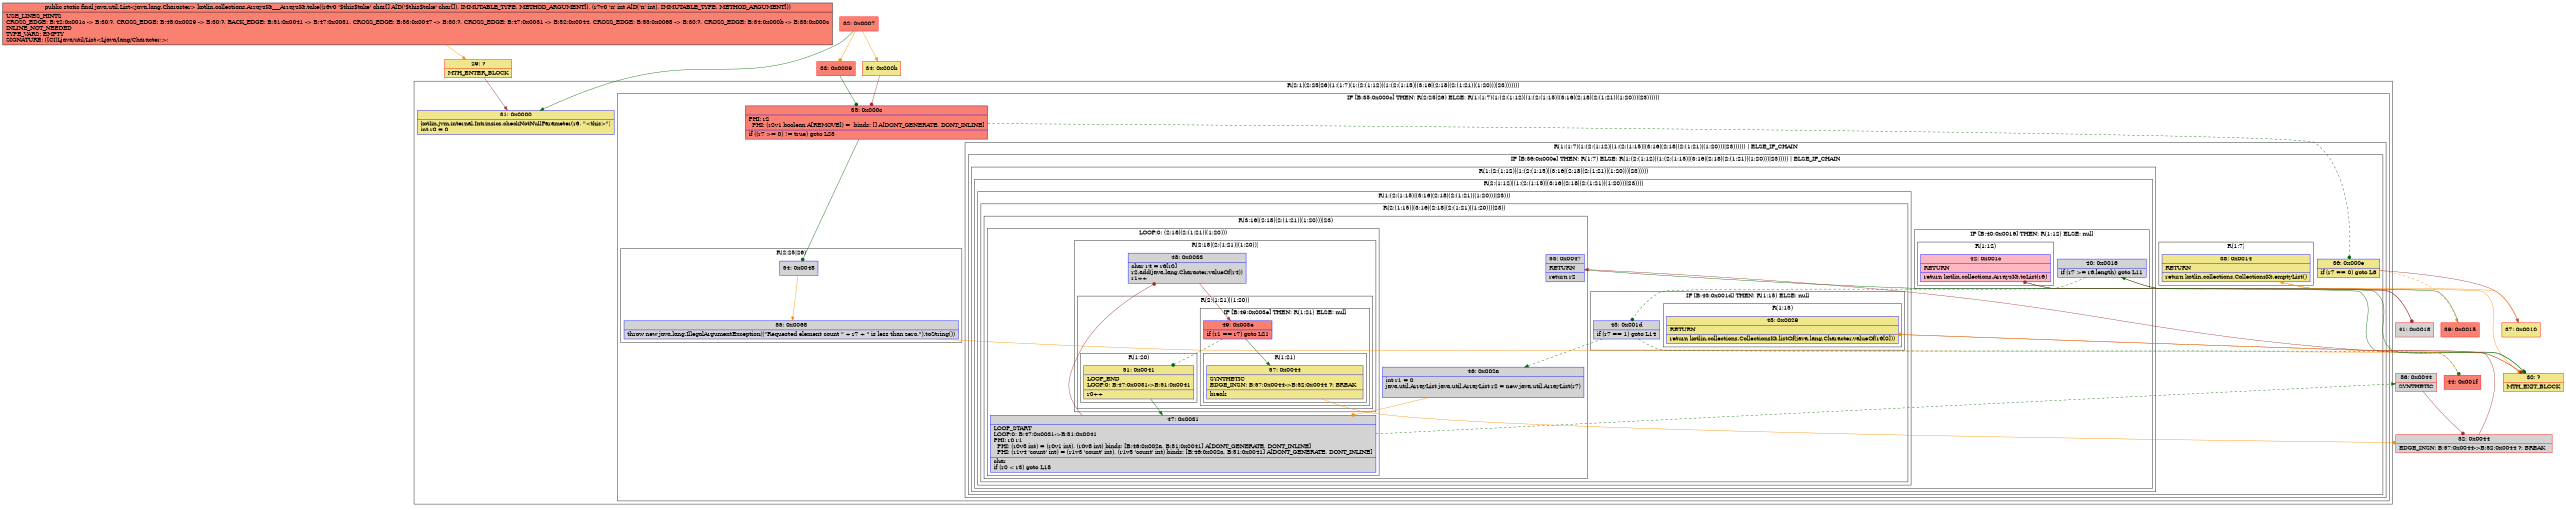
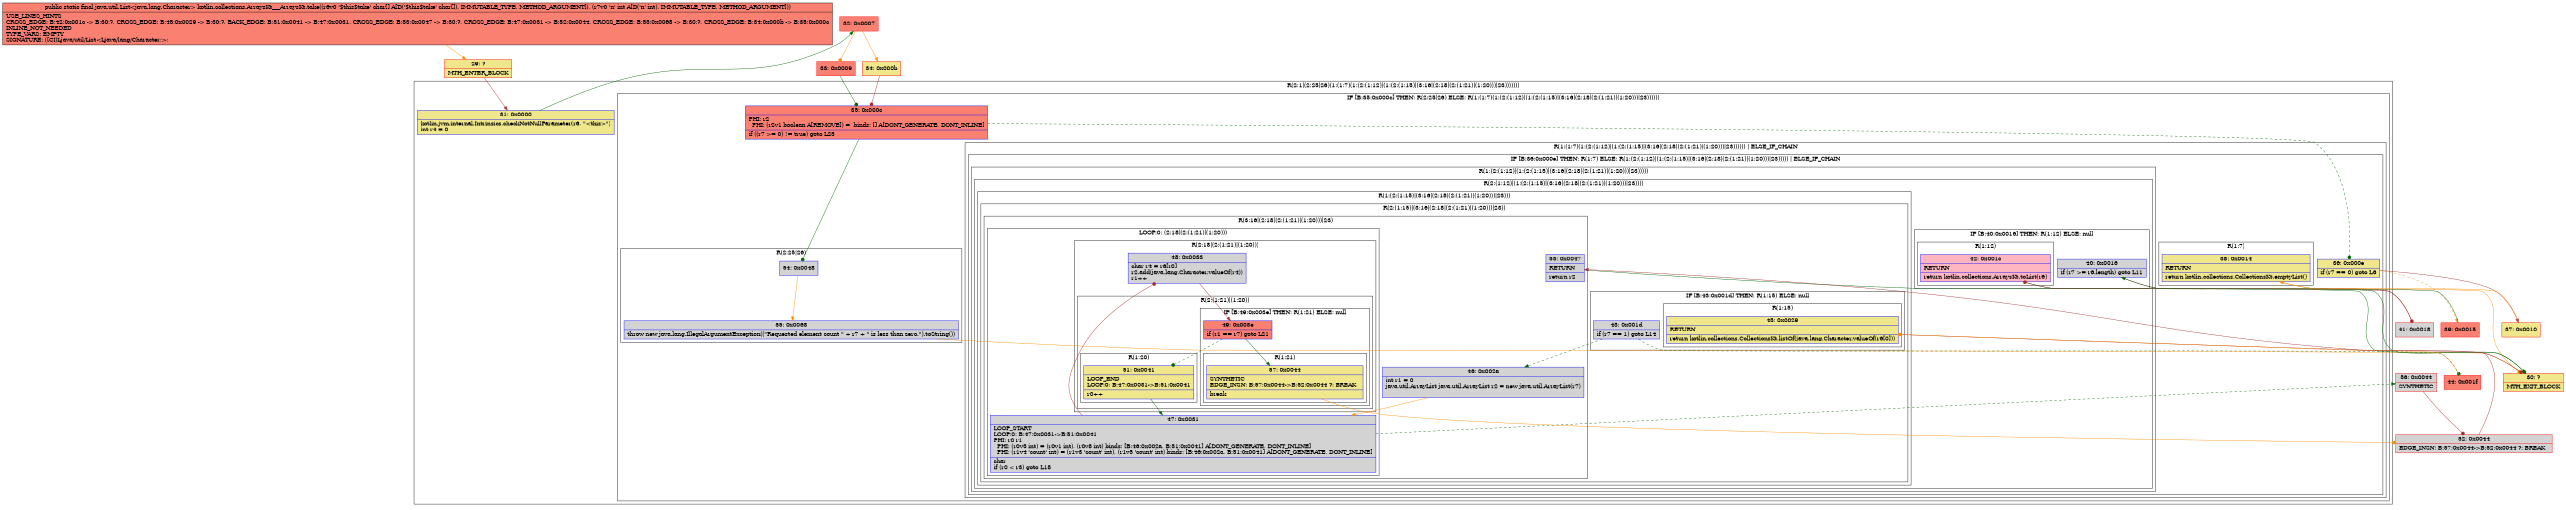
edge "32: 0x0007" -> "31: 0x0000": reversed
node "31: 0x0000": text "int r0 = 0" -> "int r4 = 0"
edge "40: 0x0016" -> "43: 0x001d": removed
edge "46: 0x002a" -> "47: 0x0031": arrowhead dot -> normal
